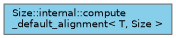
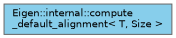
node "Size::internal::compute _default_alignment< T, Size >": label "Size::internal::compute _default_alignment< T, Size >" -> "Eigen::internal::compute _default_alignment< T, Size >"
